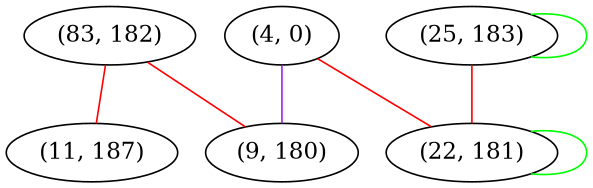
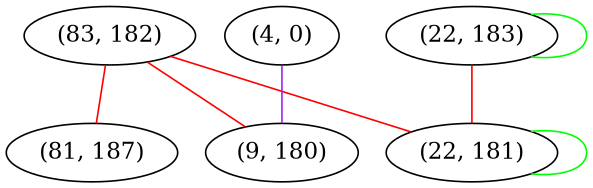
node "(25, 183)": label "(25, 183)" -> "(22, 183)"
edge "(4, 0)" -- "(22, 181)": now "(83, 182)" -- "(22, 181)"
node "(11, 187)": label "(11, 187)" -> "(81, 187)"
